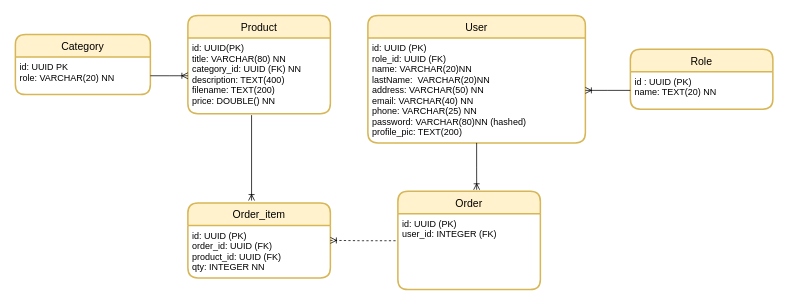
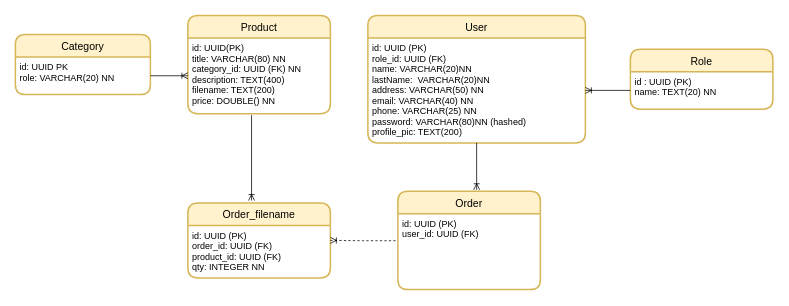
node "Order_item": label "Order_item" -> "Order_filename"
node "id: UUID (PK) user_id: INTEGER (FK)": label "id: UUID (PK) user_id: INTEGER (FK)" -> "id: UUID (PK) user_id: UUID (FK)"
